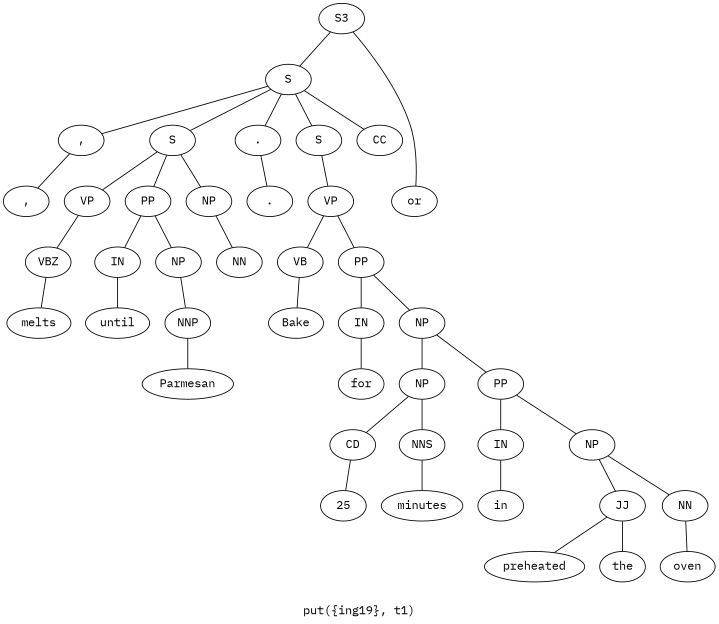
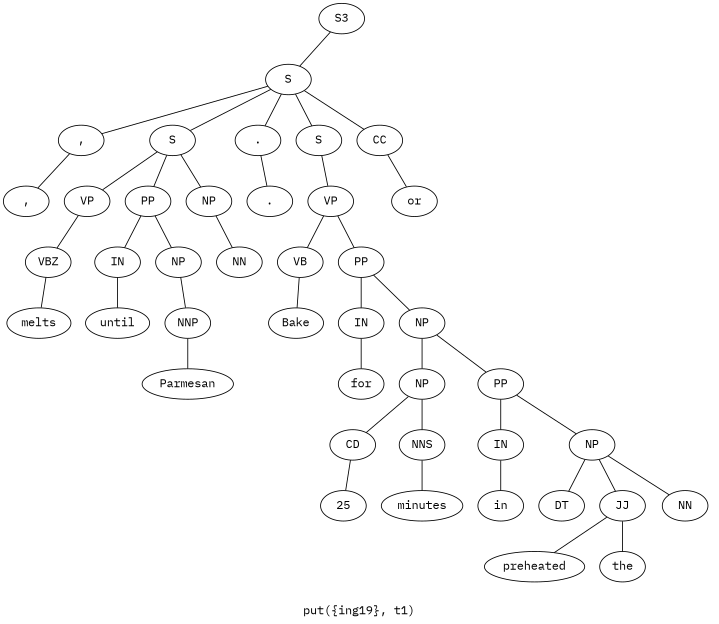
edge "S3" -- "or": now "CC" -- "or"
node "DT": added
node "oven": removed
